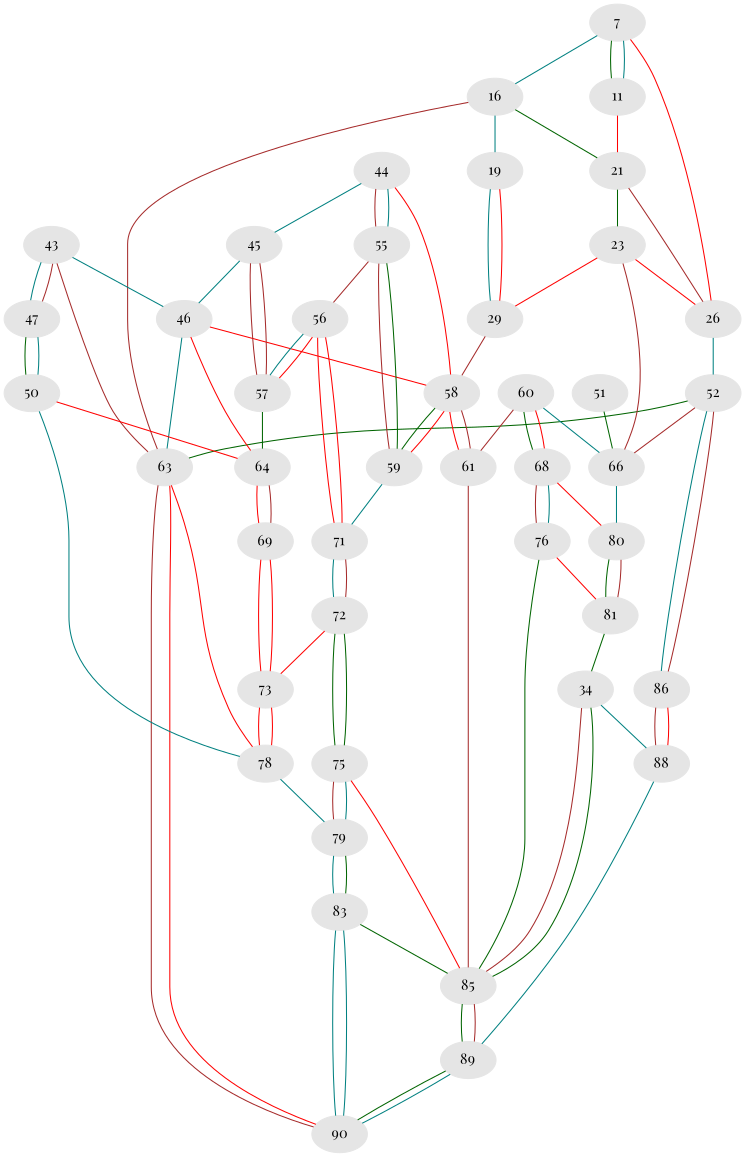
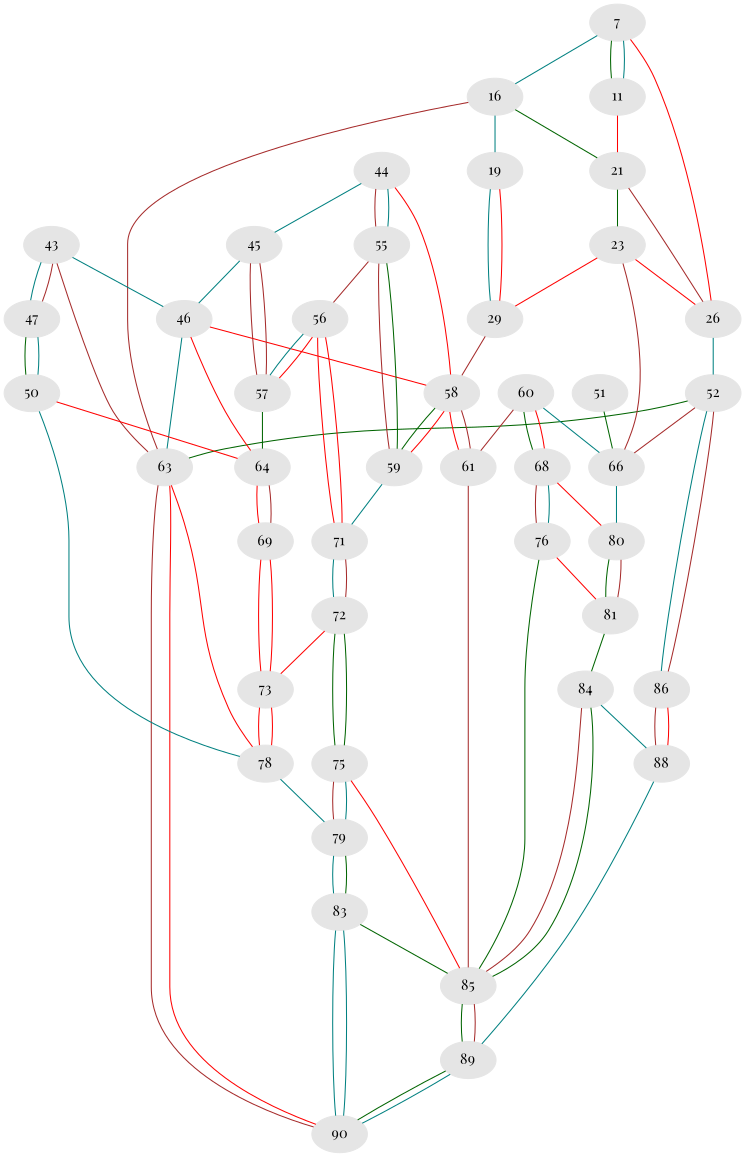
node "34": label "34" -> "84"
